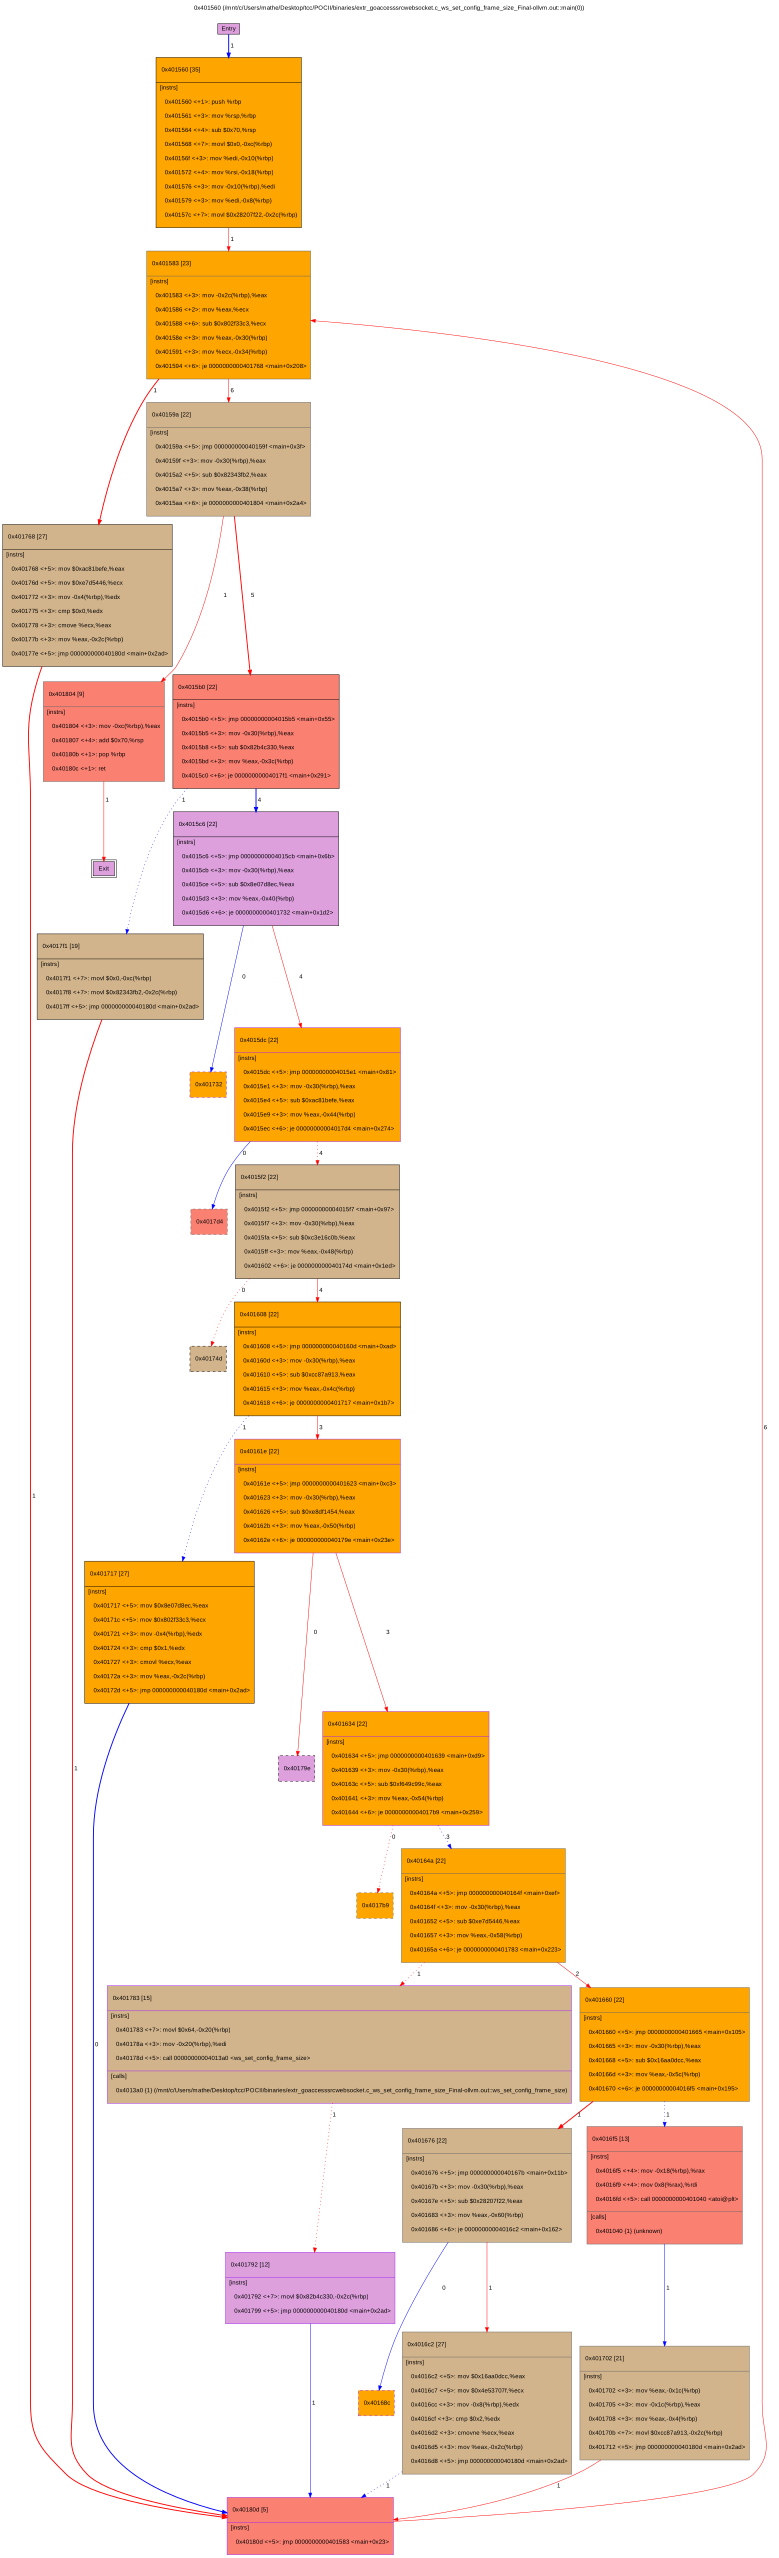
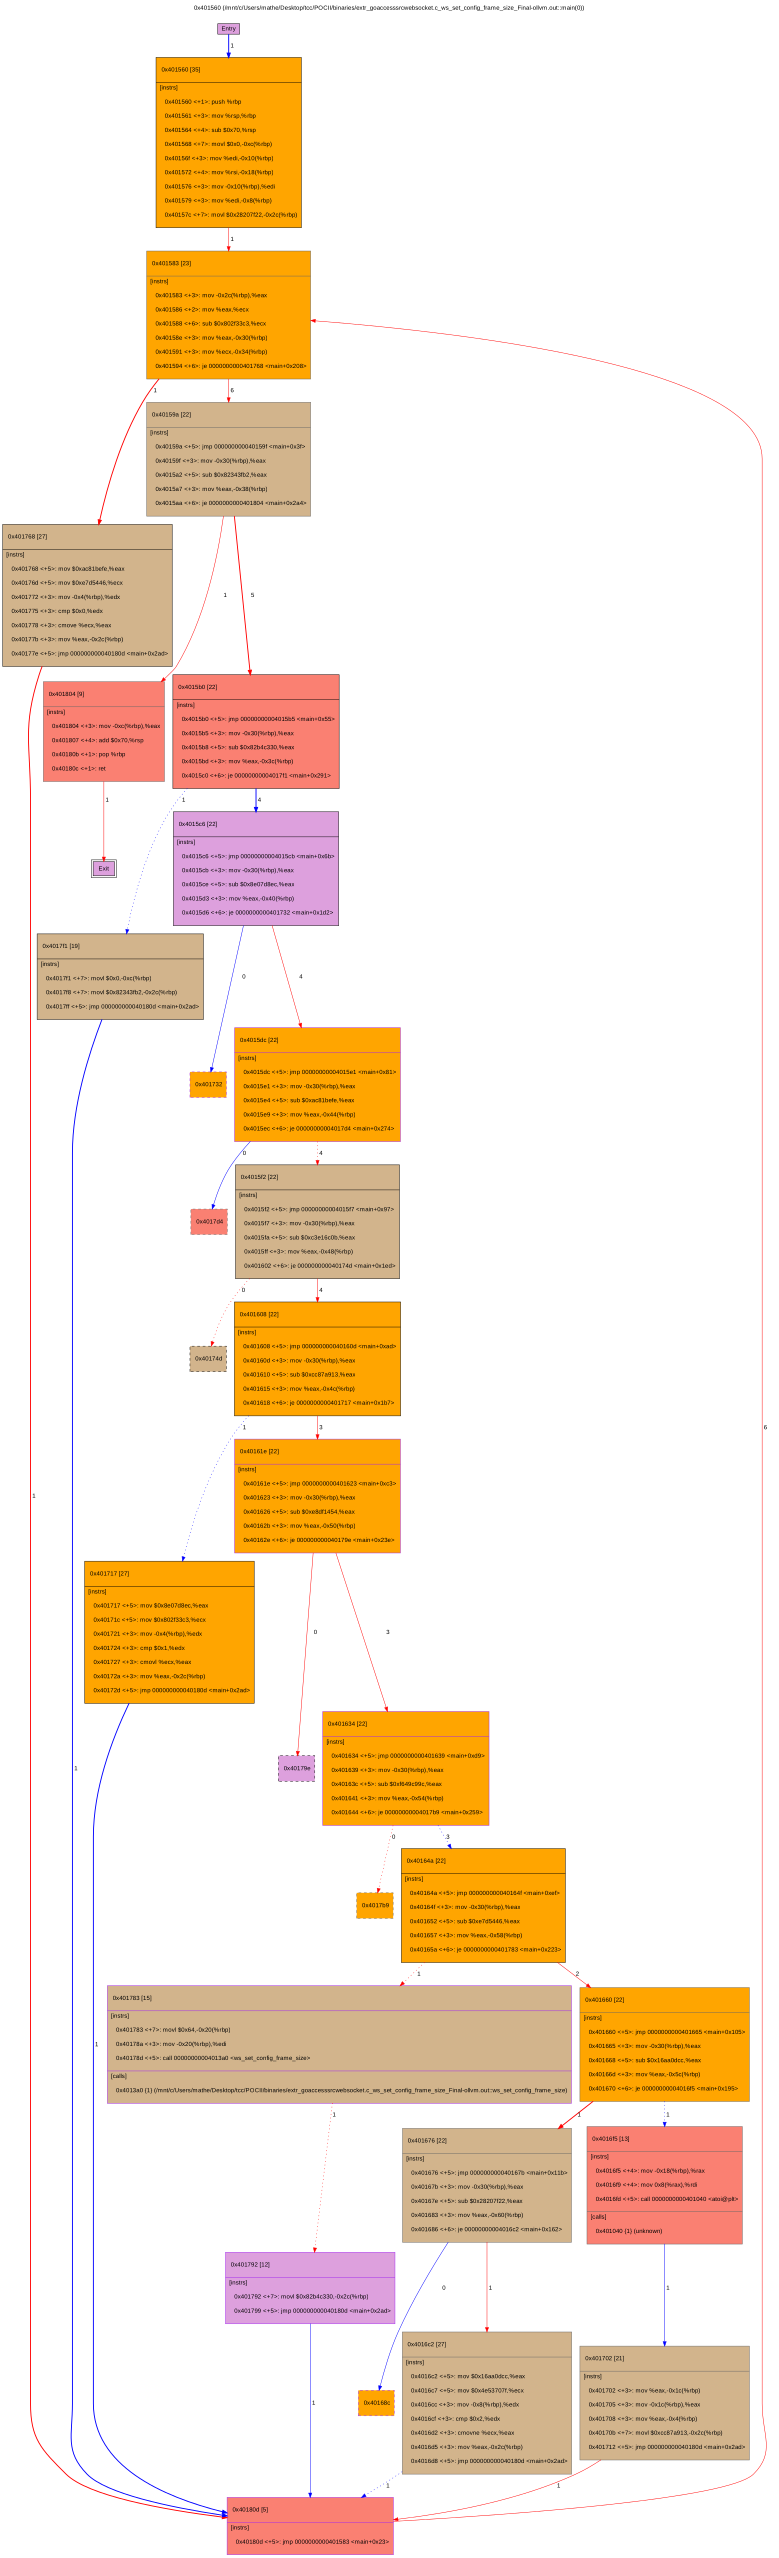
edge "0x4017f1 [19]" -> "0x40180d [5]": color red -> blue
node "0x40164a [22]": color gray40 -> black
edge "0x401717 [27]" -> "0x40180d [5]": label " 0" -> " 1"
